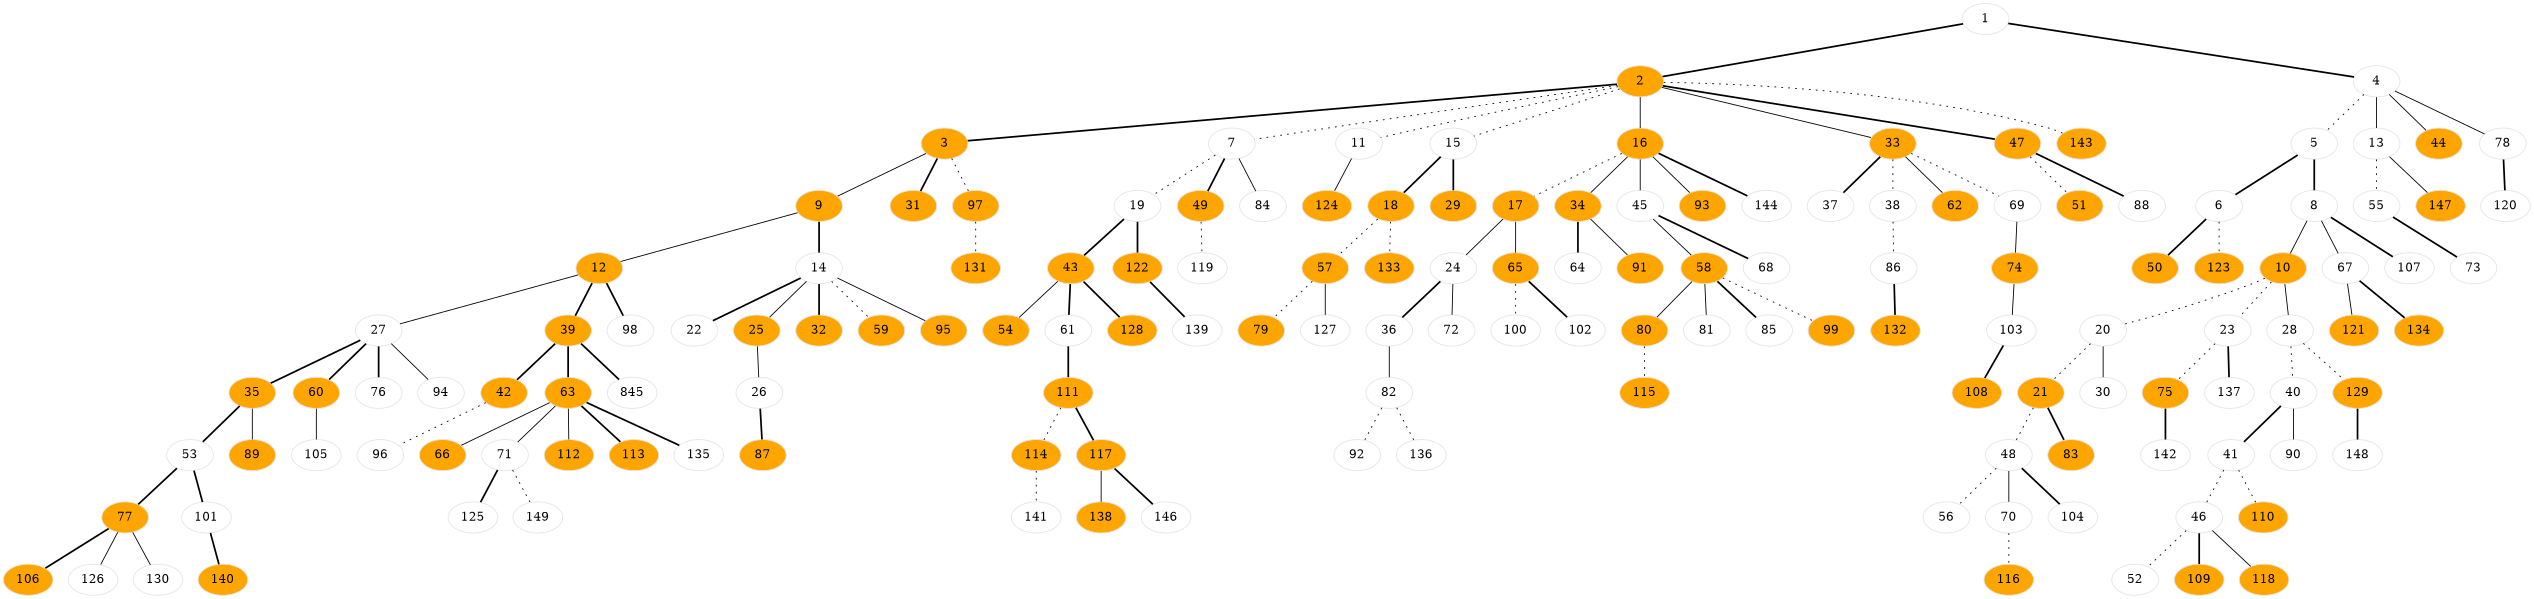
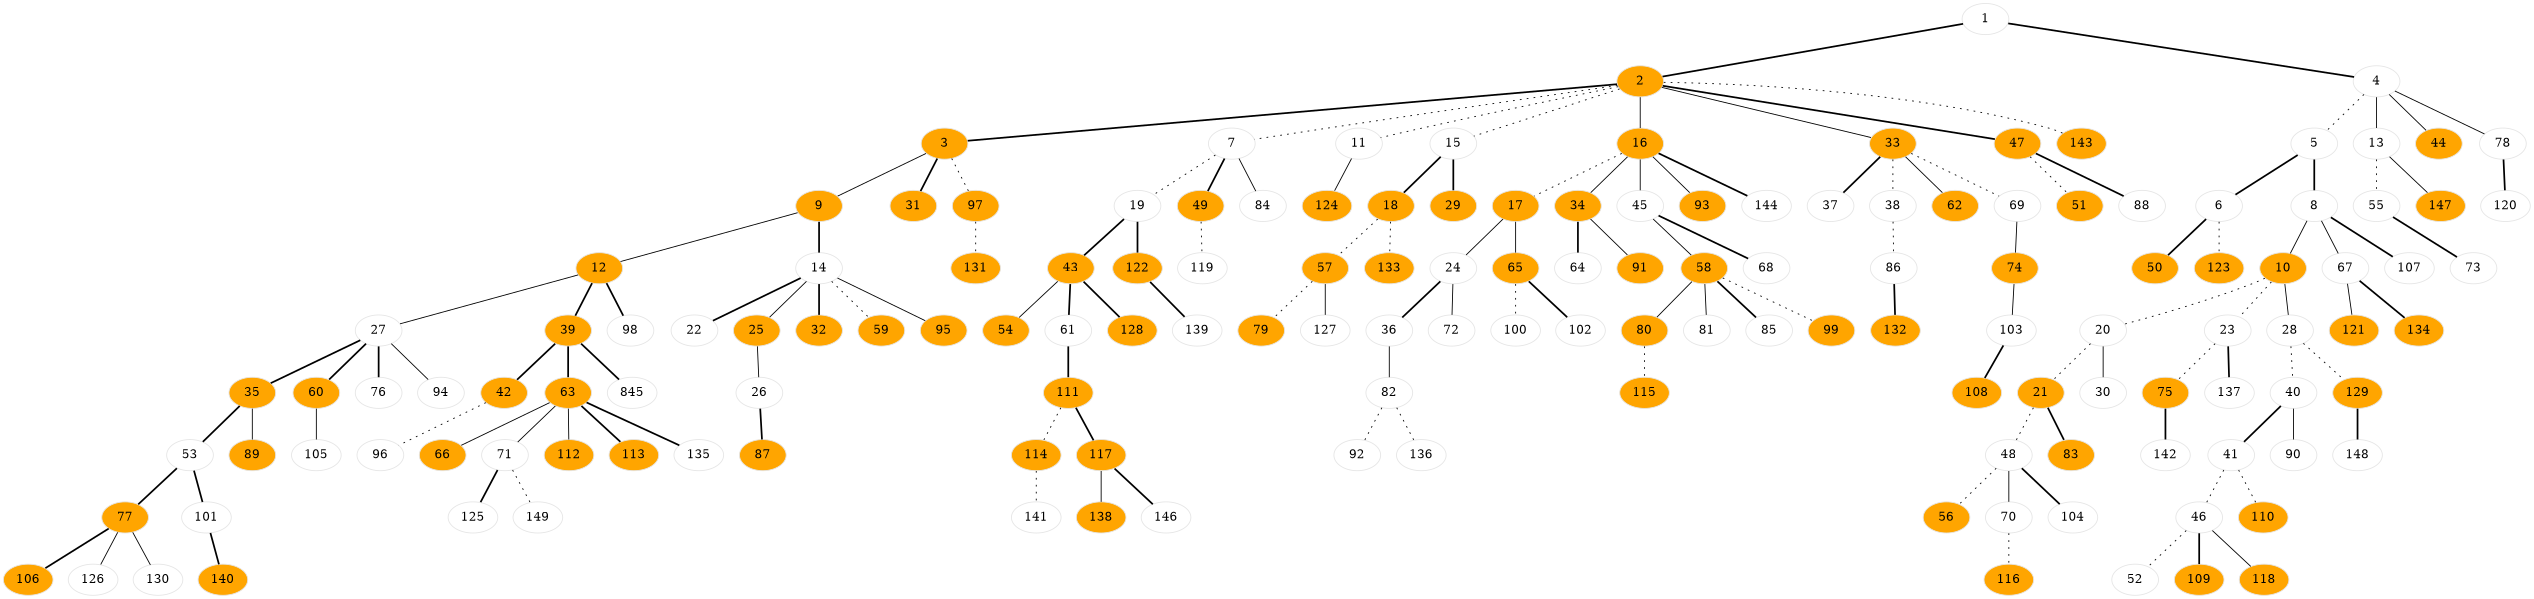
node "56": fillcolor white -> orange
